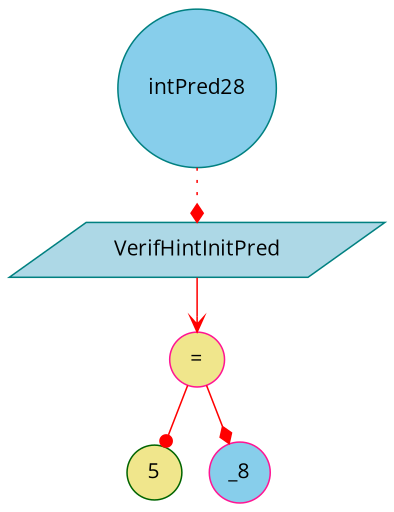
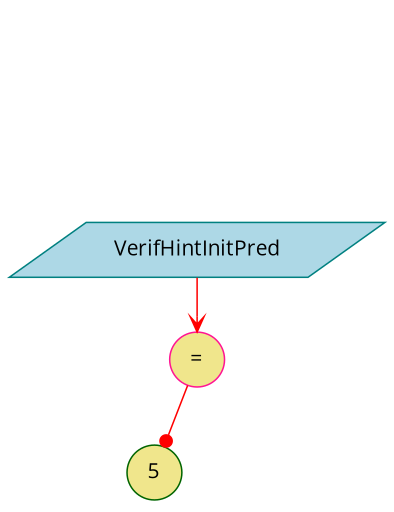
node "intPred28": removed
node "_8": removed
